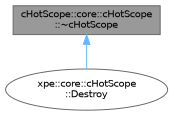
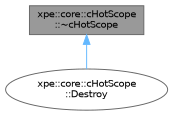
node "cHotScope::core::cHotScope ::~cHotScope": label "cHotScope::core::cHotScope ::~cHotScope" -> "xpe::core::cHotScope ::~cHotScope"
